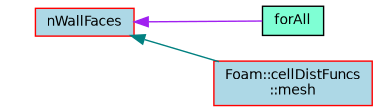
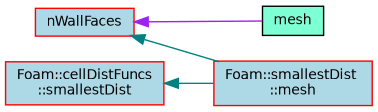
node "forAll": label "forAll" -> "mesh"
node "Foam::cellDistFuncs ::smallestDist": added
node "Foam::cellDistFuncs ::mesh": label "Foam::cellDistFuncs ::mesh" -> "Foam::smallestDist ::mesh"
